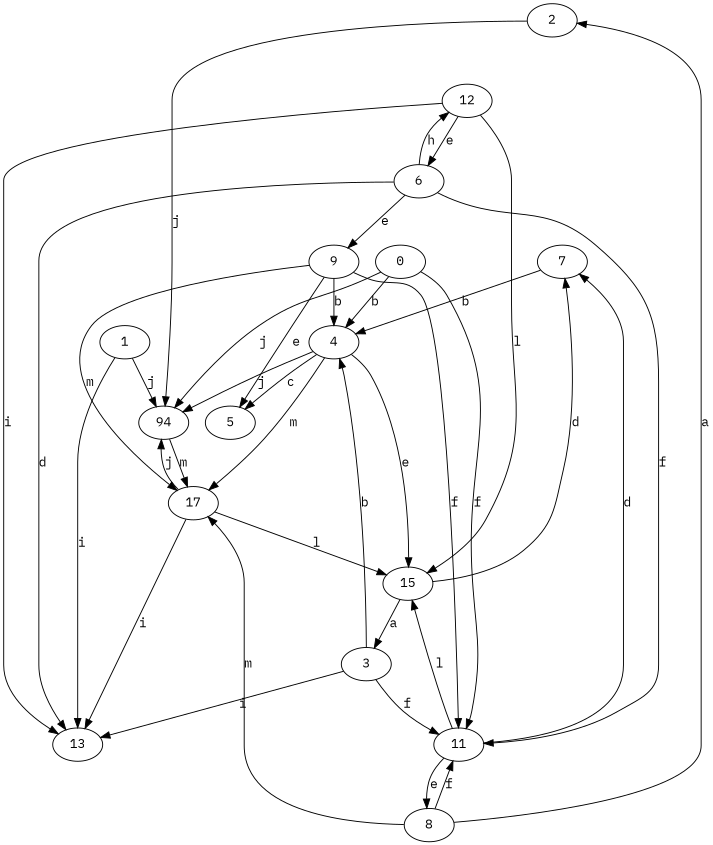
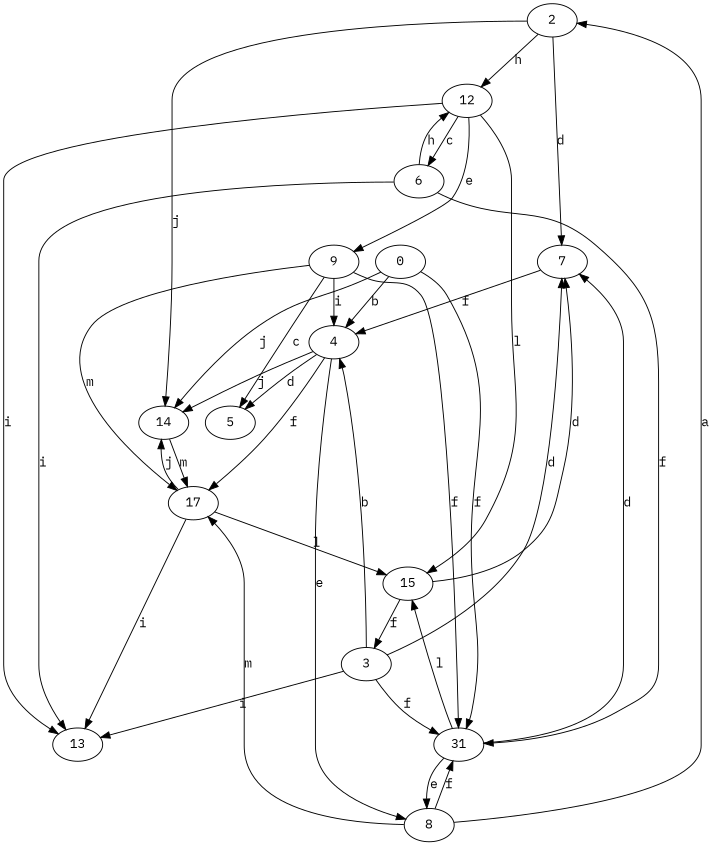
edge "2" -> "12": added, label "h"
edge "2" -> "7": added, label "d"
edge "12" -> "6": label "e" -> "c"
edge "6" -> "9": now "12" -> "9"
edge "9" -> "4": label "b" -> "i"
edge "7" -> "4": label "b" -> "f"
node "1": removed
edge "9" -> "5": label "e" -> "c"
edge "4" -> "5": label "c" -> "d"
node "94": label "94" -> "14"
edge "4" -> "17": label "m" -> "f"
edge "4" -> "15": now "4" -> "8"
edge "6" -> "13": label "d" -> "i"
edge "3" -> "7": added, label "d"
edge "15" -> "3": label "a" -> "f"
node "11": label "11" -> "31"
